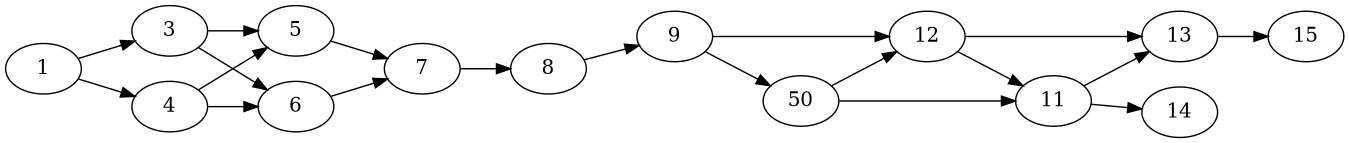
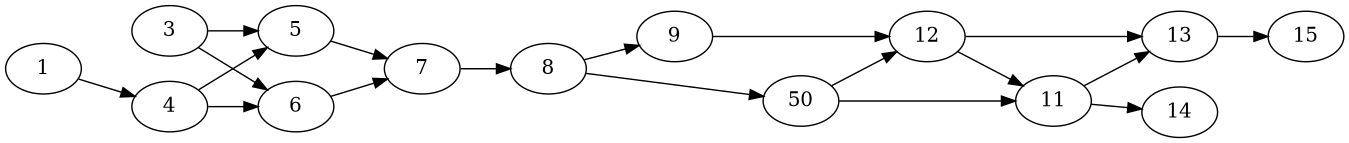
edge "1" -> "3": removed
edge "9" -> "50": now "8" -> "50"
